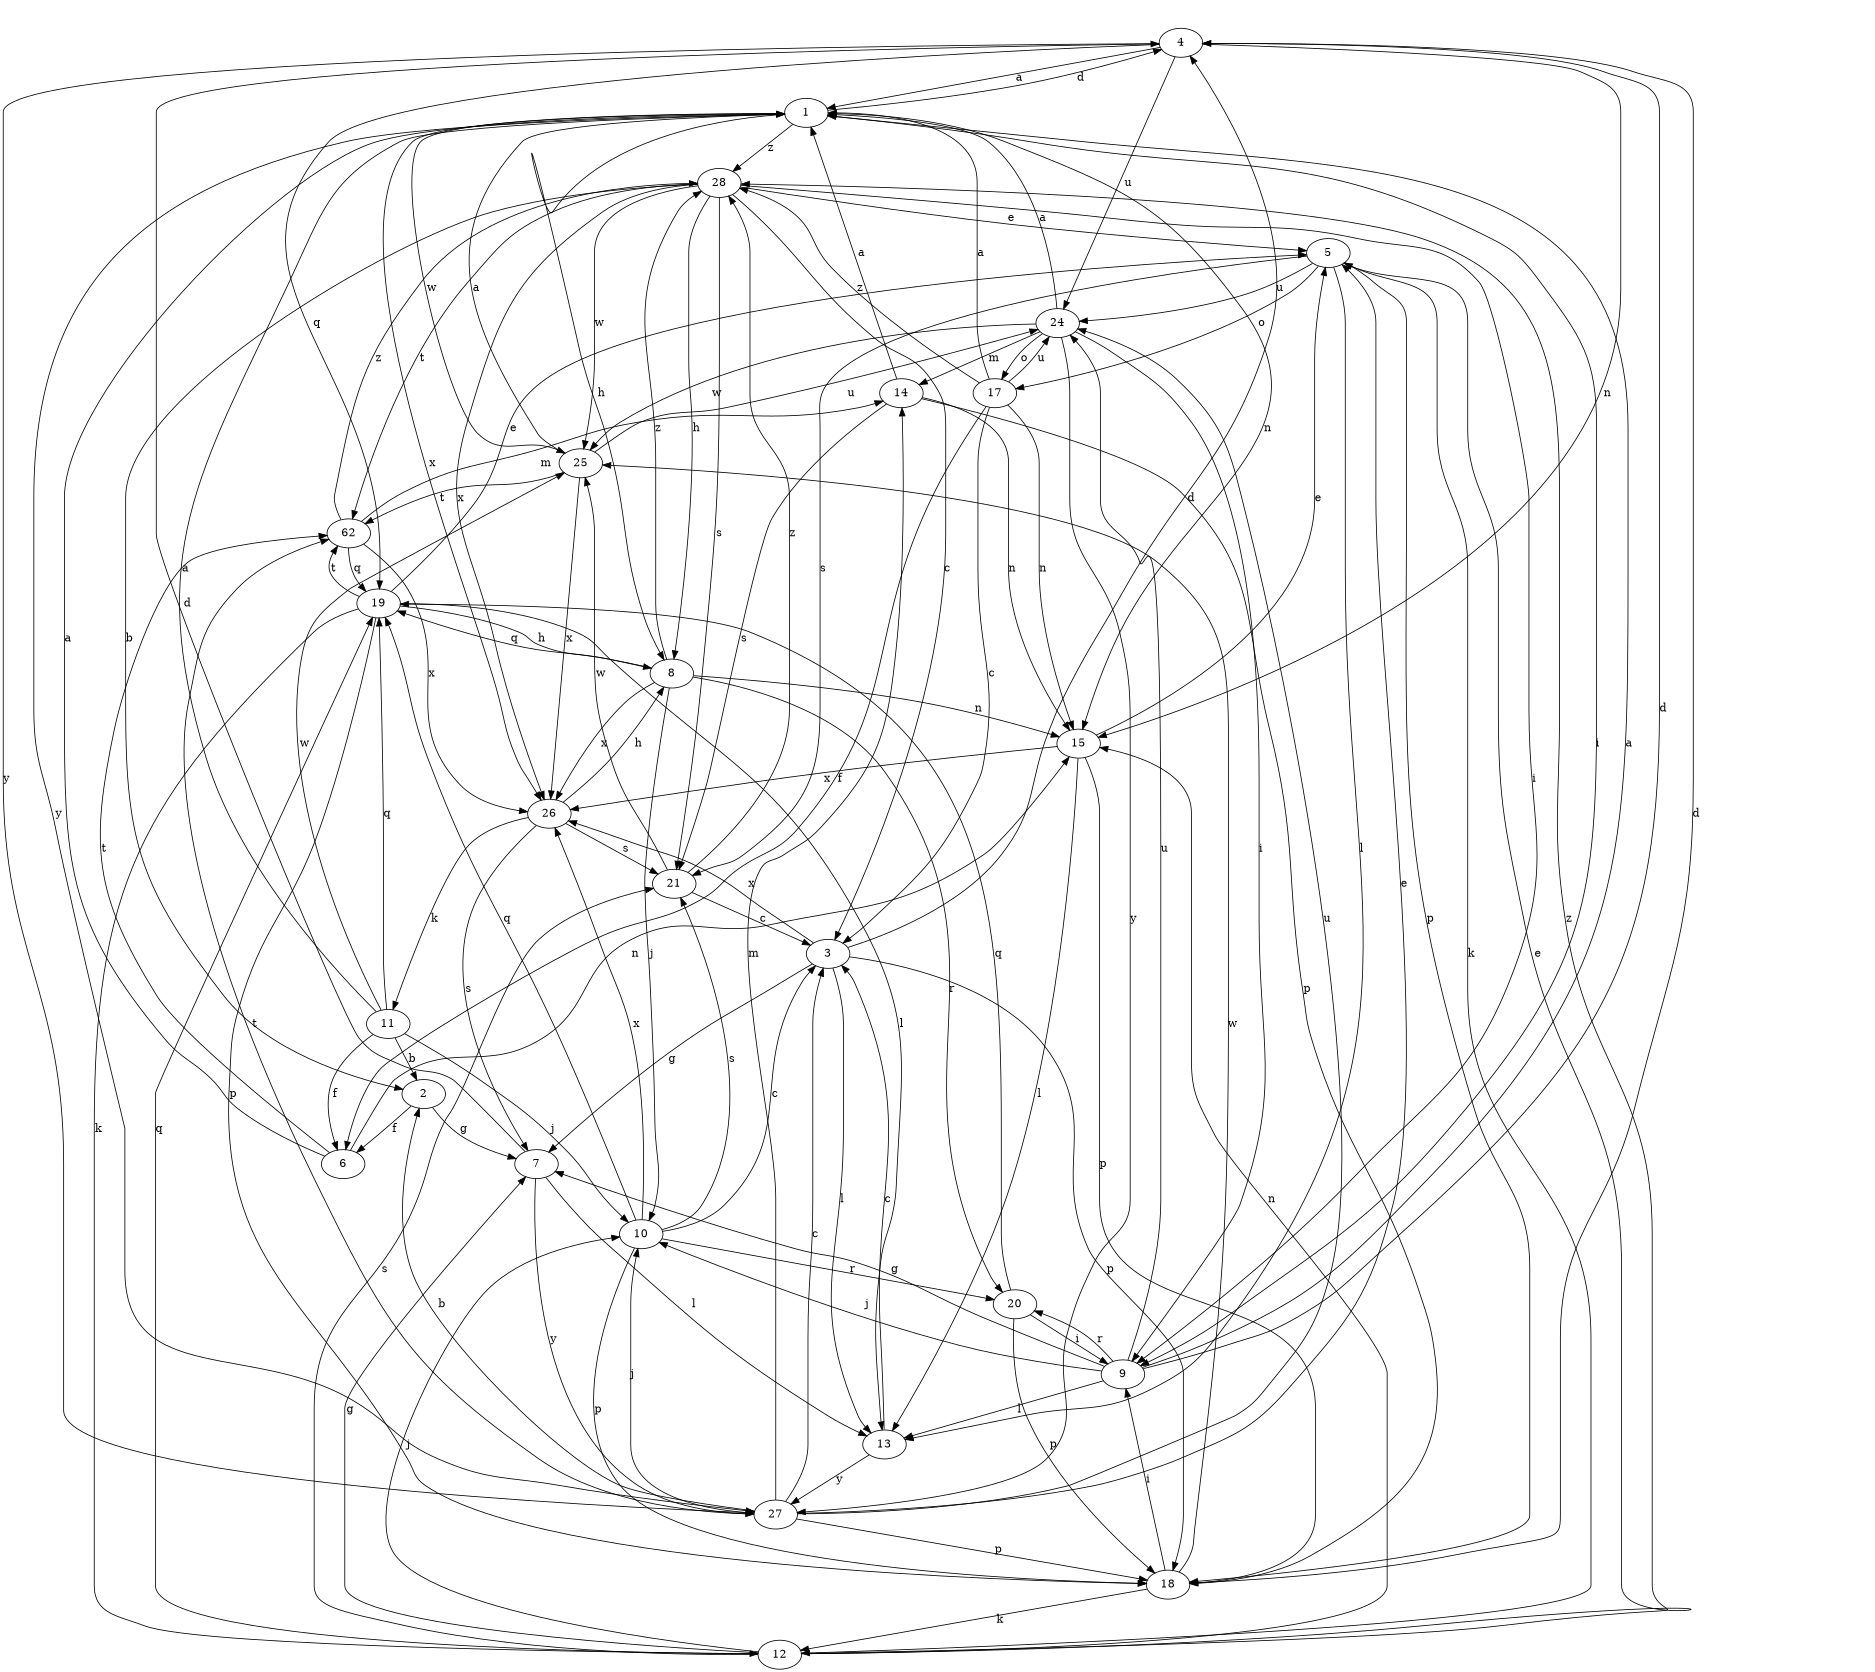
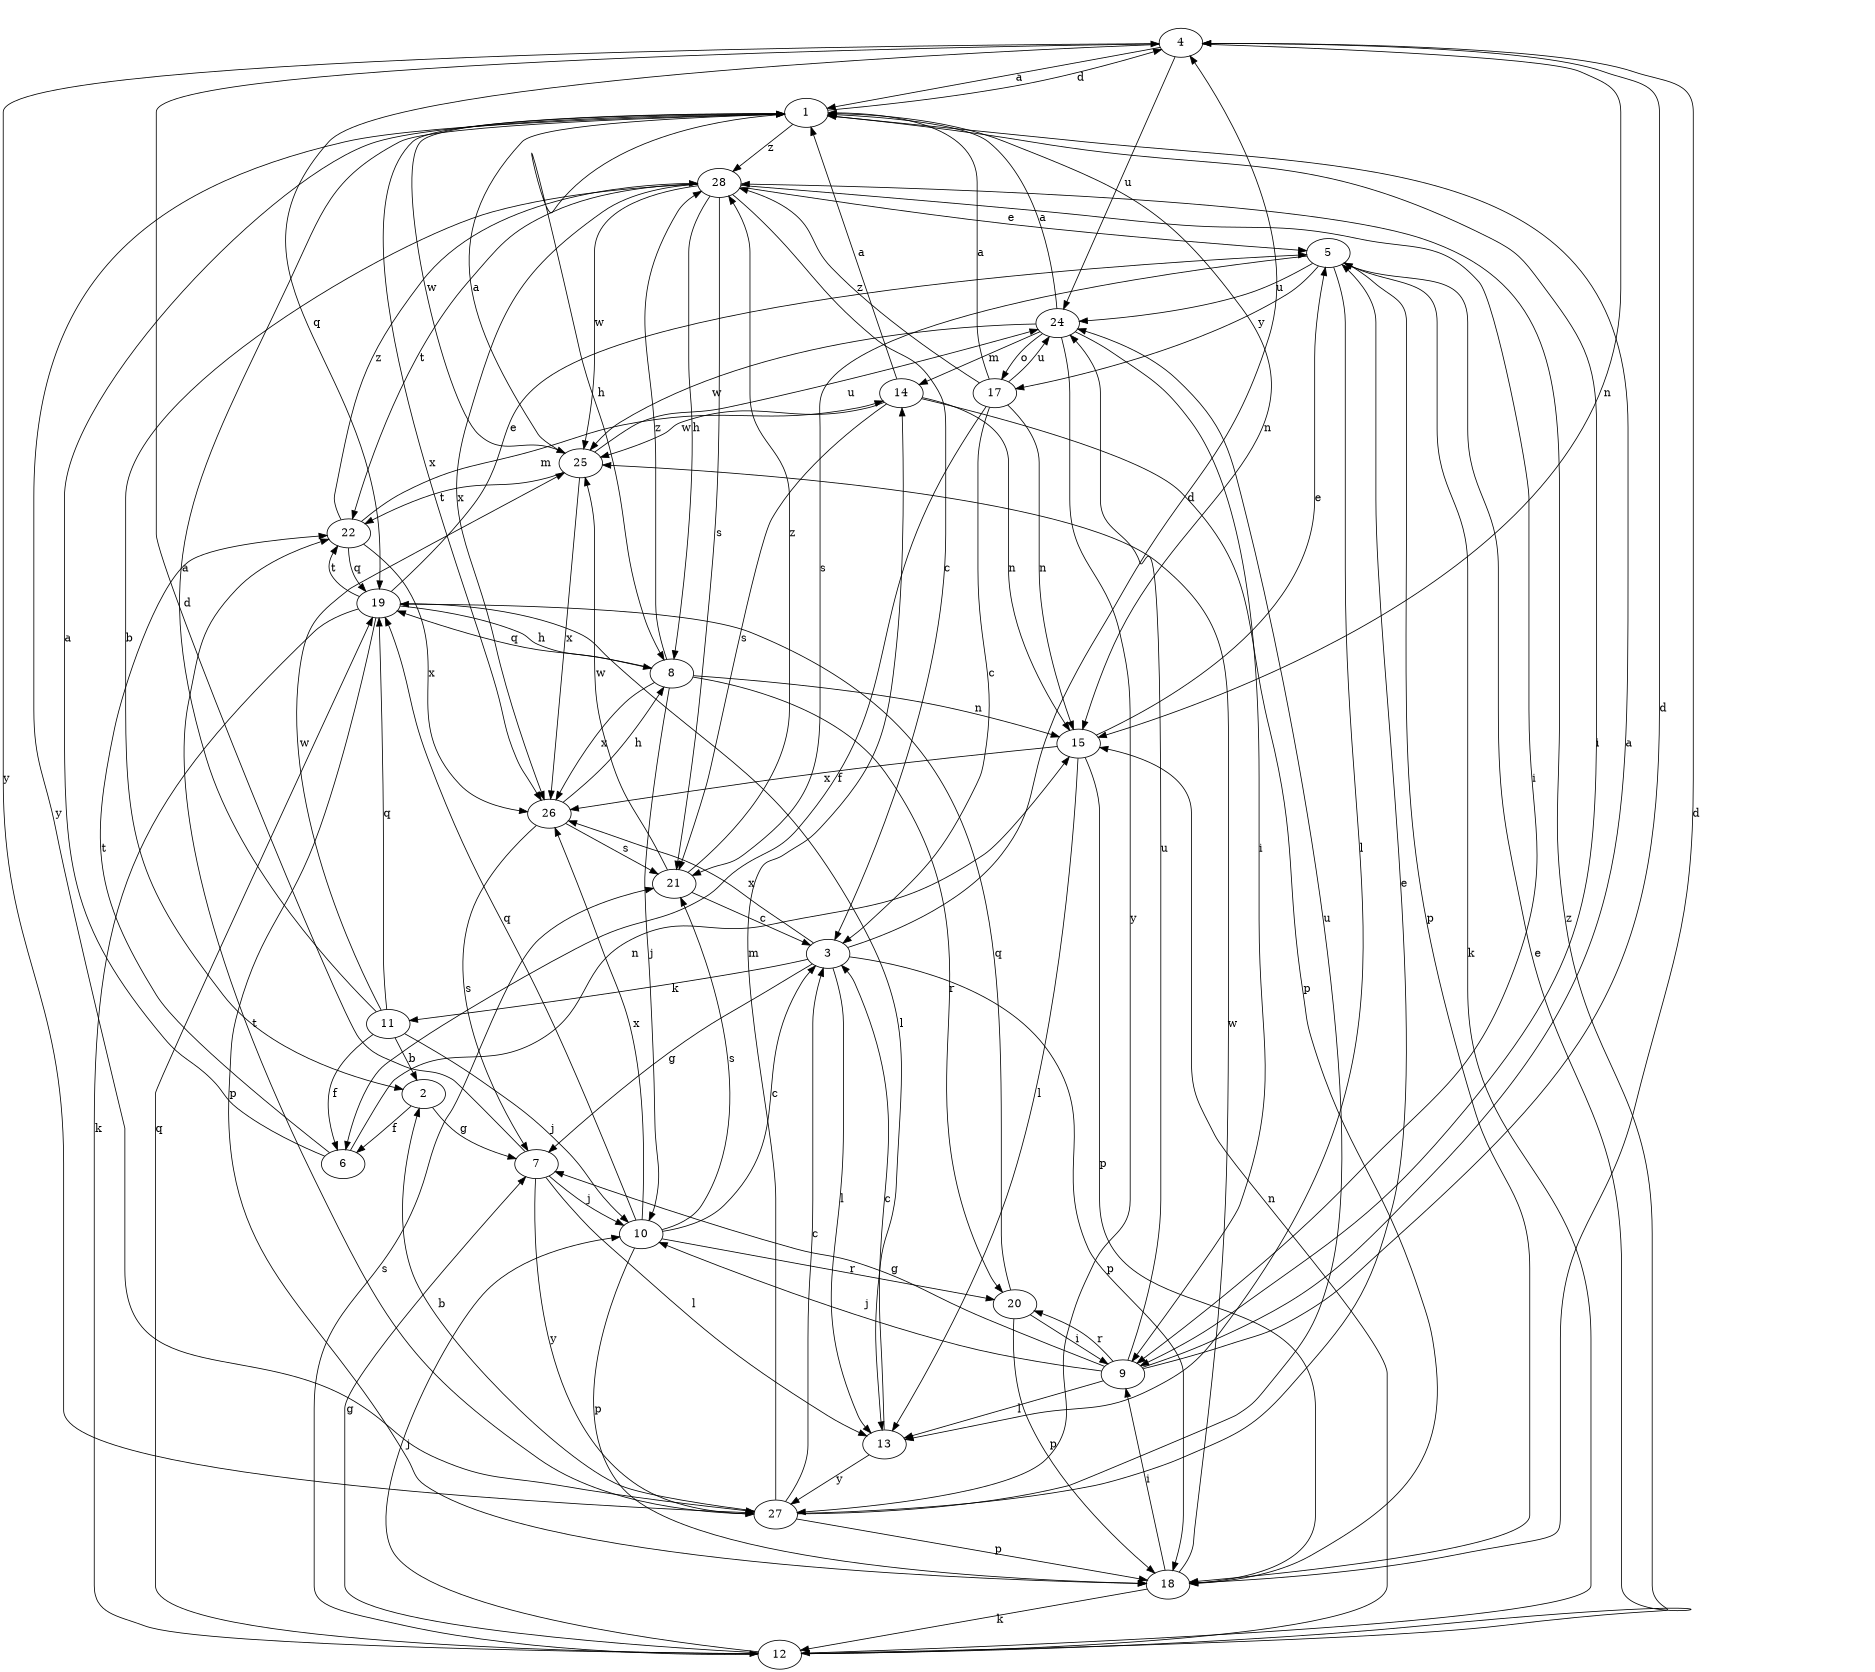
edge "5" -> "17": label "o" -> "y"
edge "14" -> "25": added, label "w"
node "62": label "62" -> "22"
edge "26" -> "11": now "3" -> "11"
edge "27" -> "10": now "7" -> "10"
